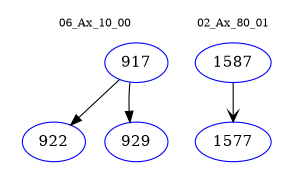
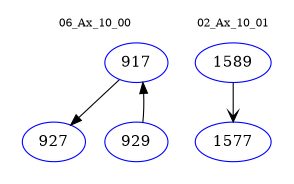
cluster "02_Ax_80_01": label "02_Ax_80_01" -> "02_Ax_10_01"
node "1587": label "1587" -> "1589"
edge "917" -> "929": reversed
node "922": label "922" -> "927"
